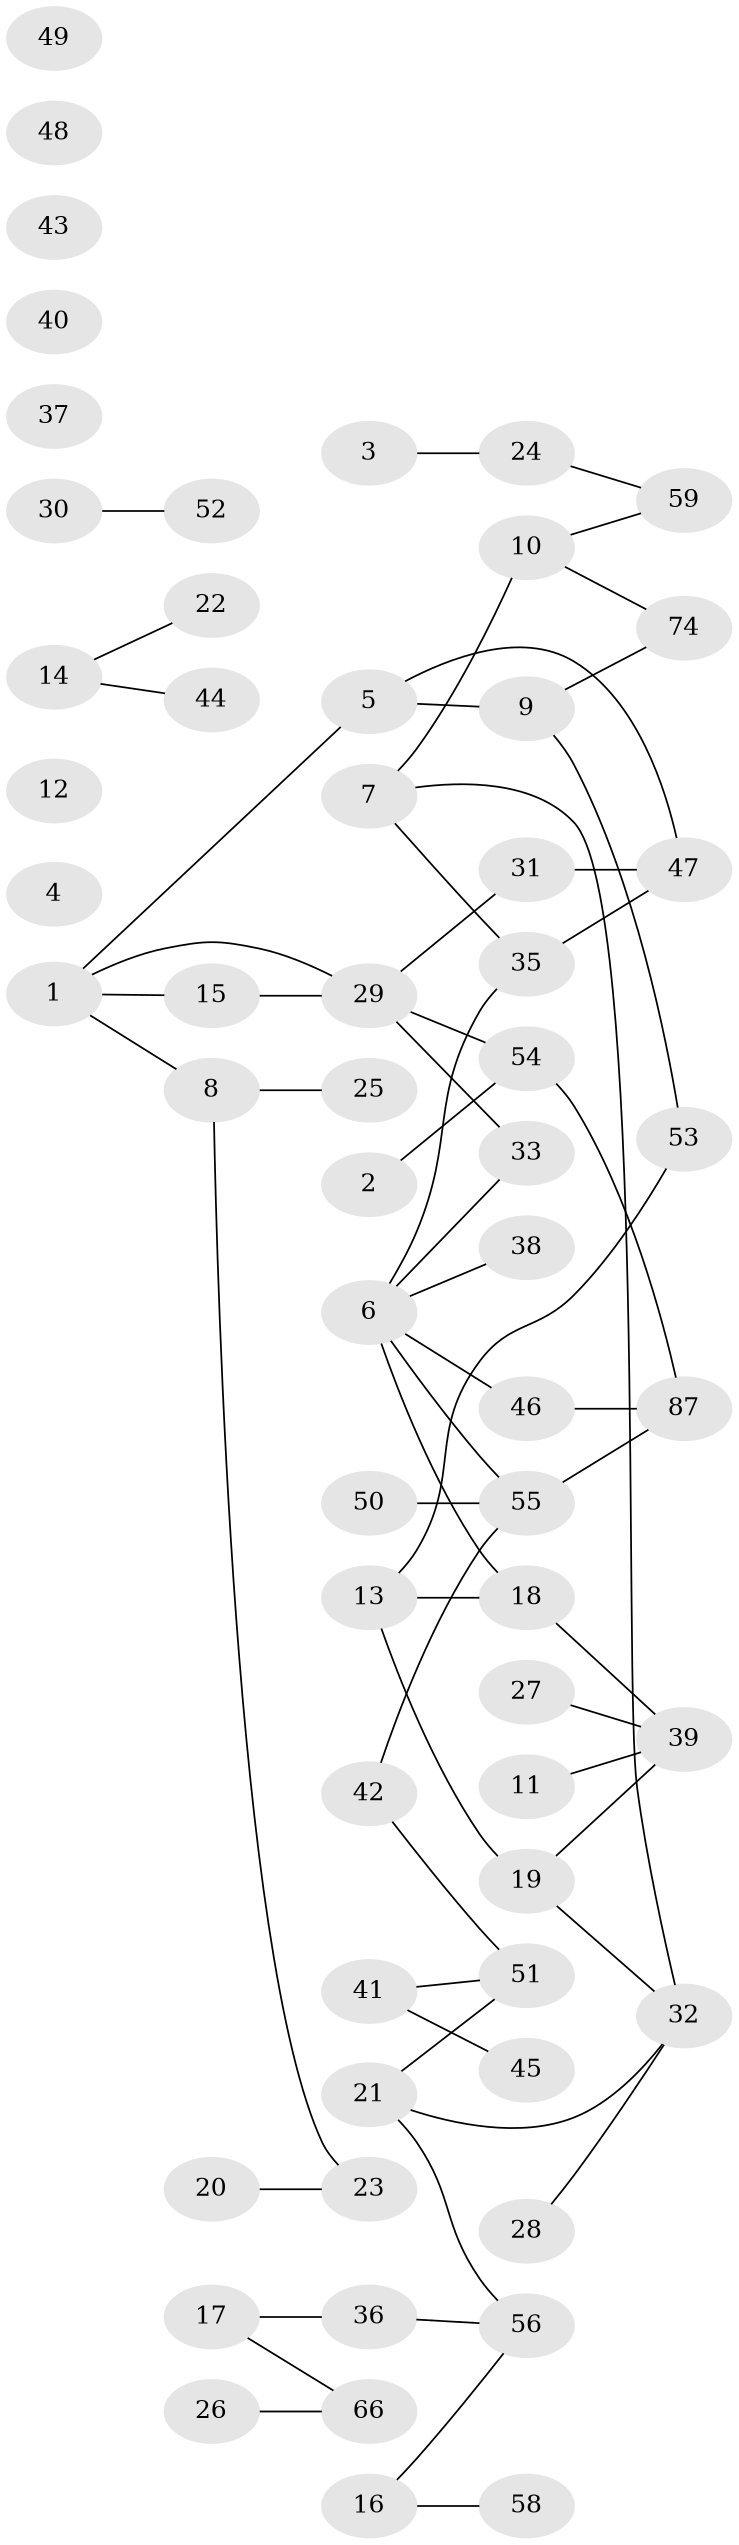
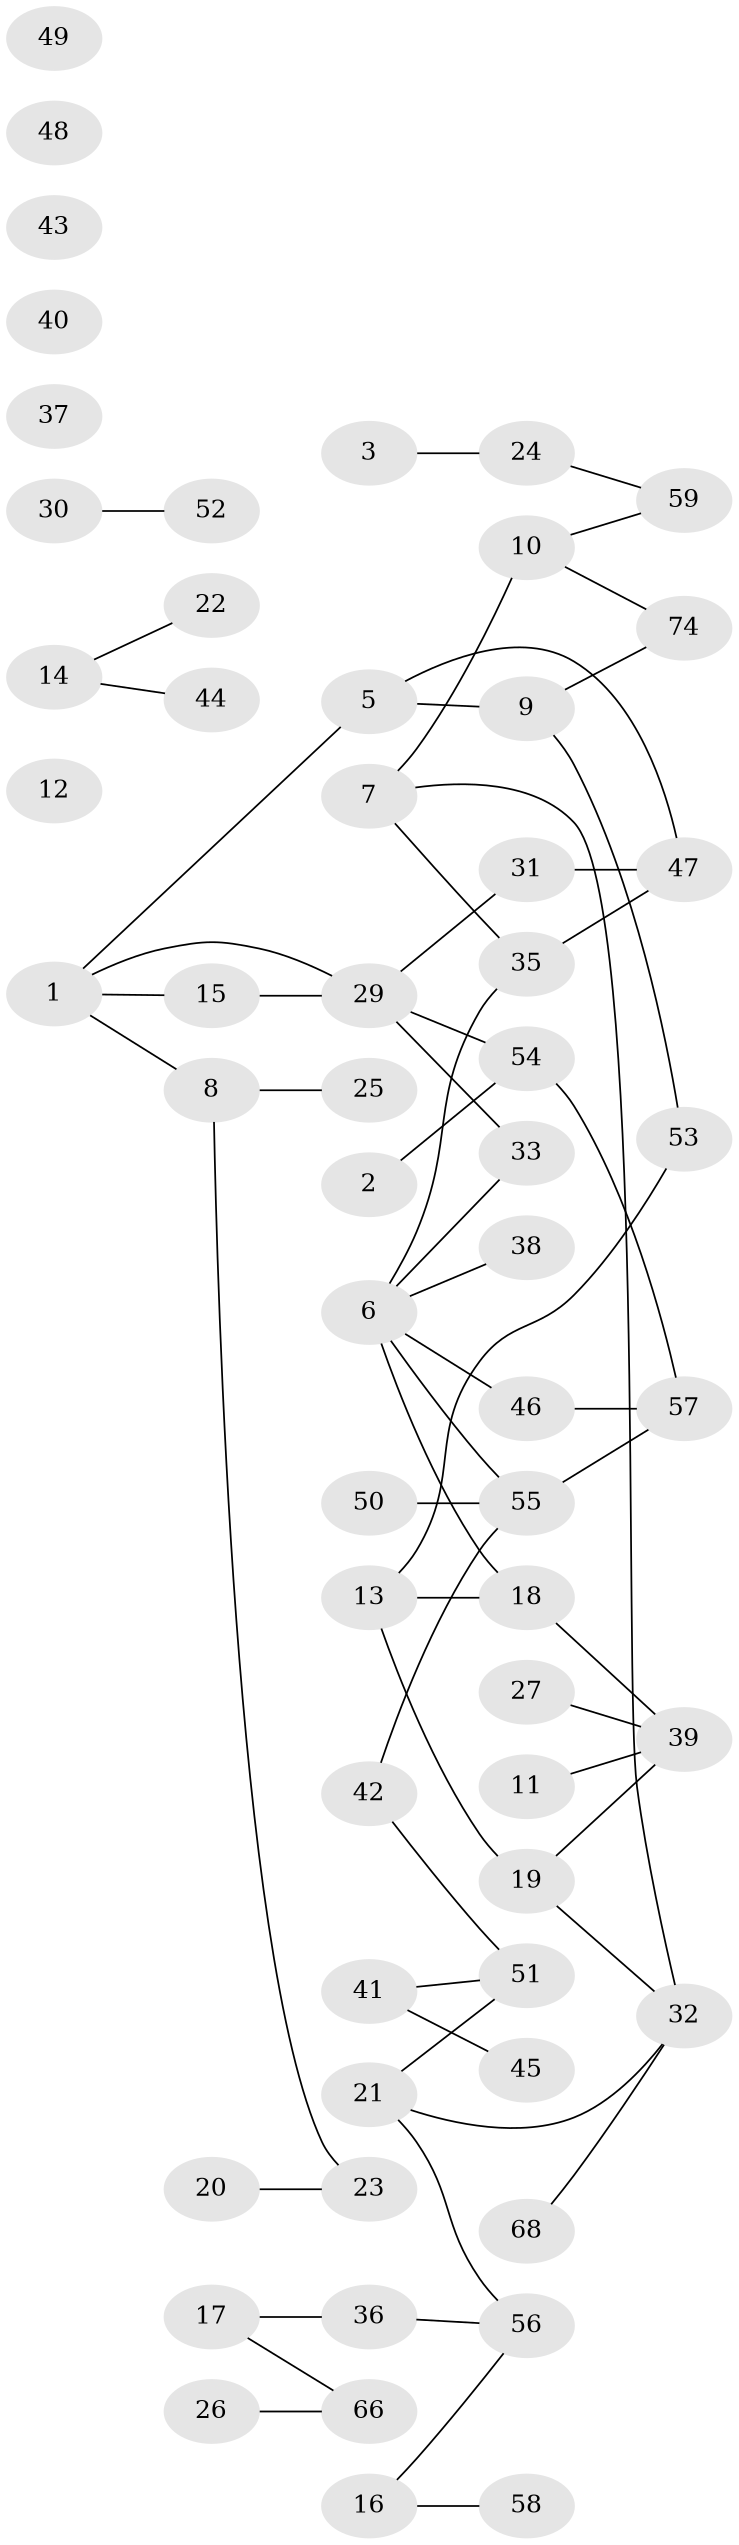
node "4": removed
node "87": label "87" -> "57"
node "28": label "28" -> "68"
